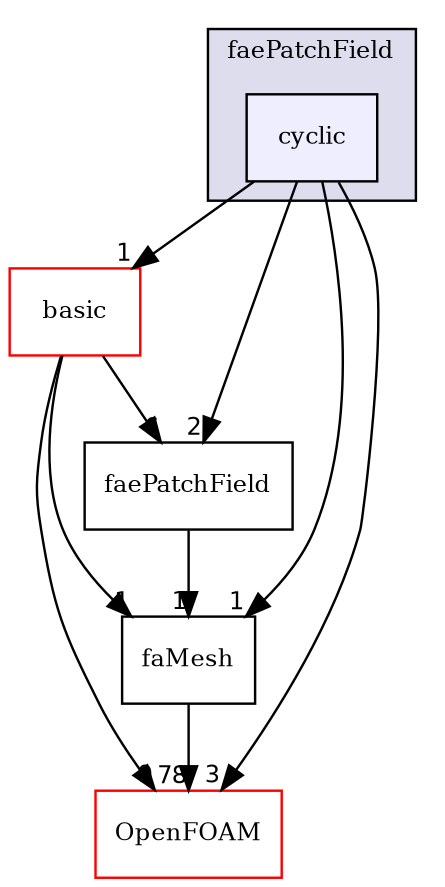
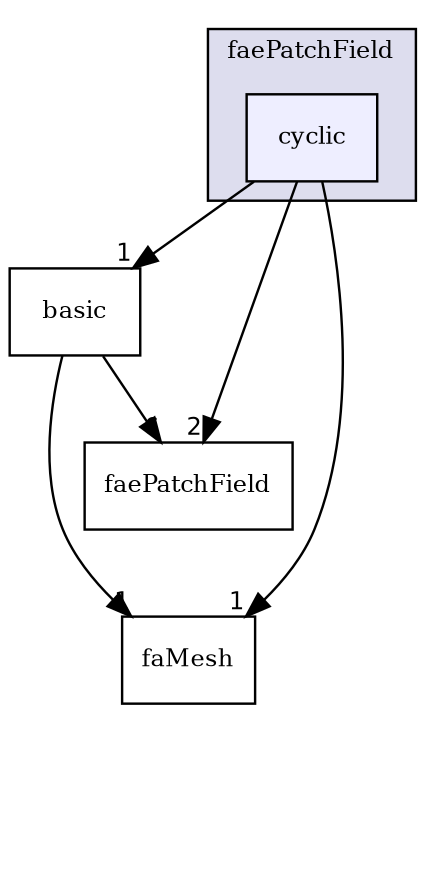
node "basic": color red -> black
edge "faePatchField" -> "faMesh": removed
node "OpenFOAM": removed
